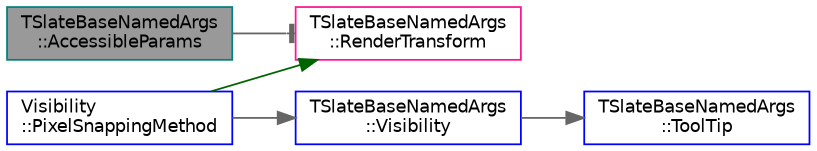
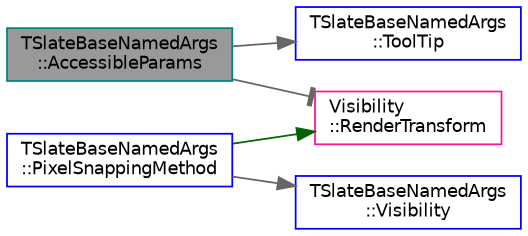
node "TSlateBaseNamedArgs ::RenderTransform": label "TSlateBaseNamedArgs ::RenderTransform" -> "Visibility ::RenderTransform"
node "Visibility ::PixelSnappingMethod": label "Visibility ::PixelSnappingMethod" -> "TSlateBaseNamedArgs ::PixelSnappingMethod"
edge "TSlateBaseNamedArgs ::Visibility" -> "TSlateBaseNamedArgs ::ToolTip": now "TSlateBaseNamedArgs ::AccessibleParams" -> "TSlateBaseNamedArgs ::ToolTip"
